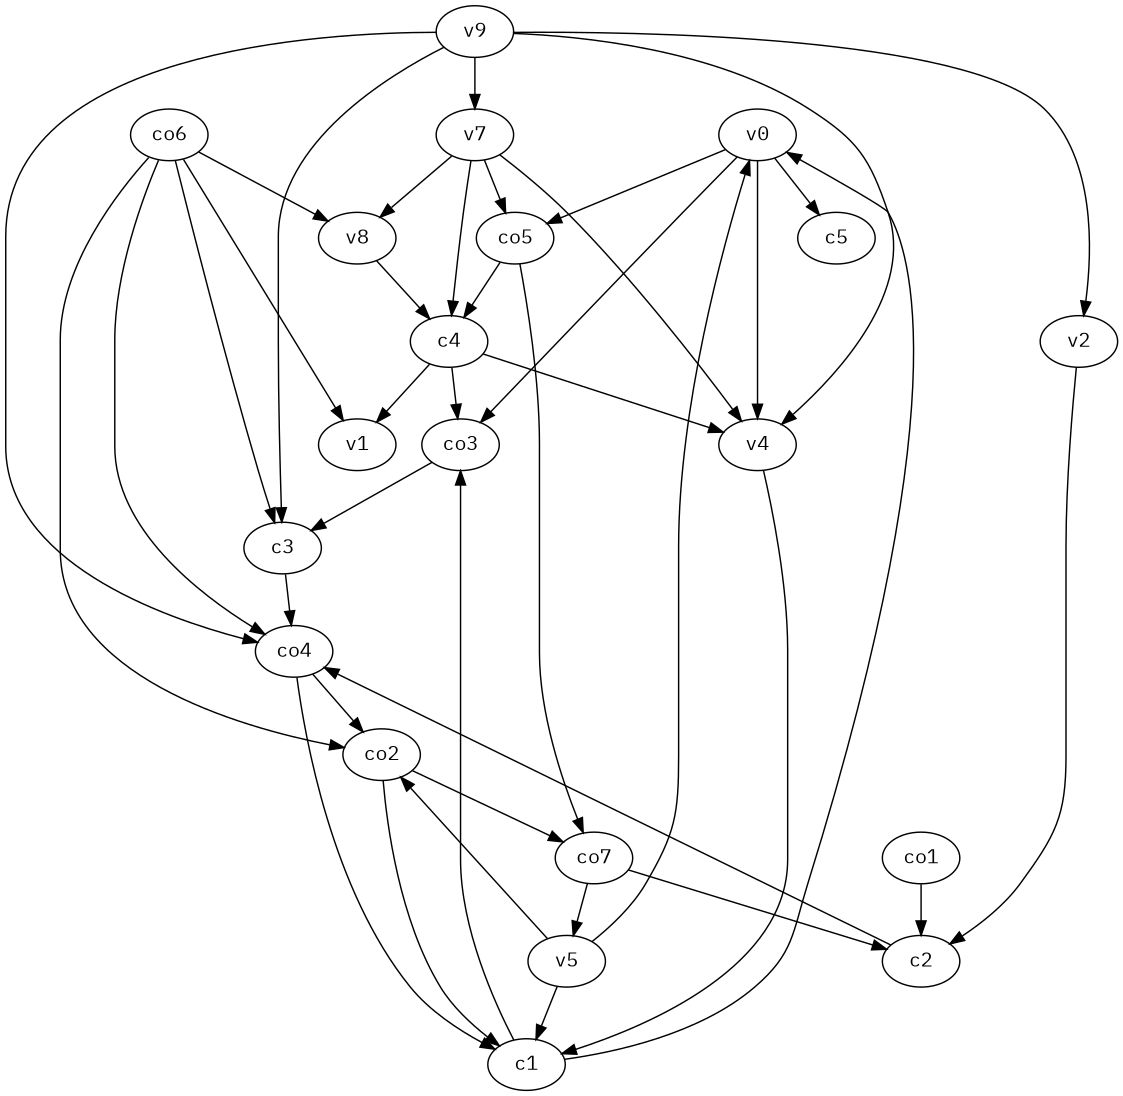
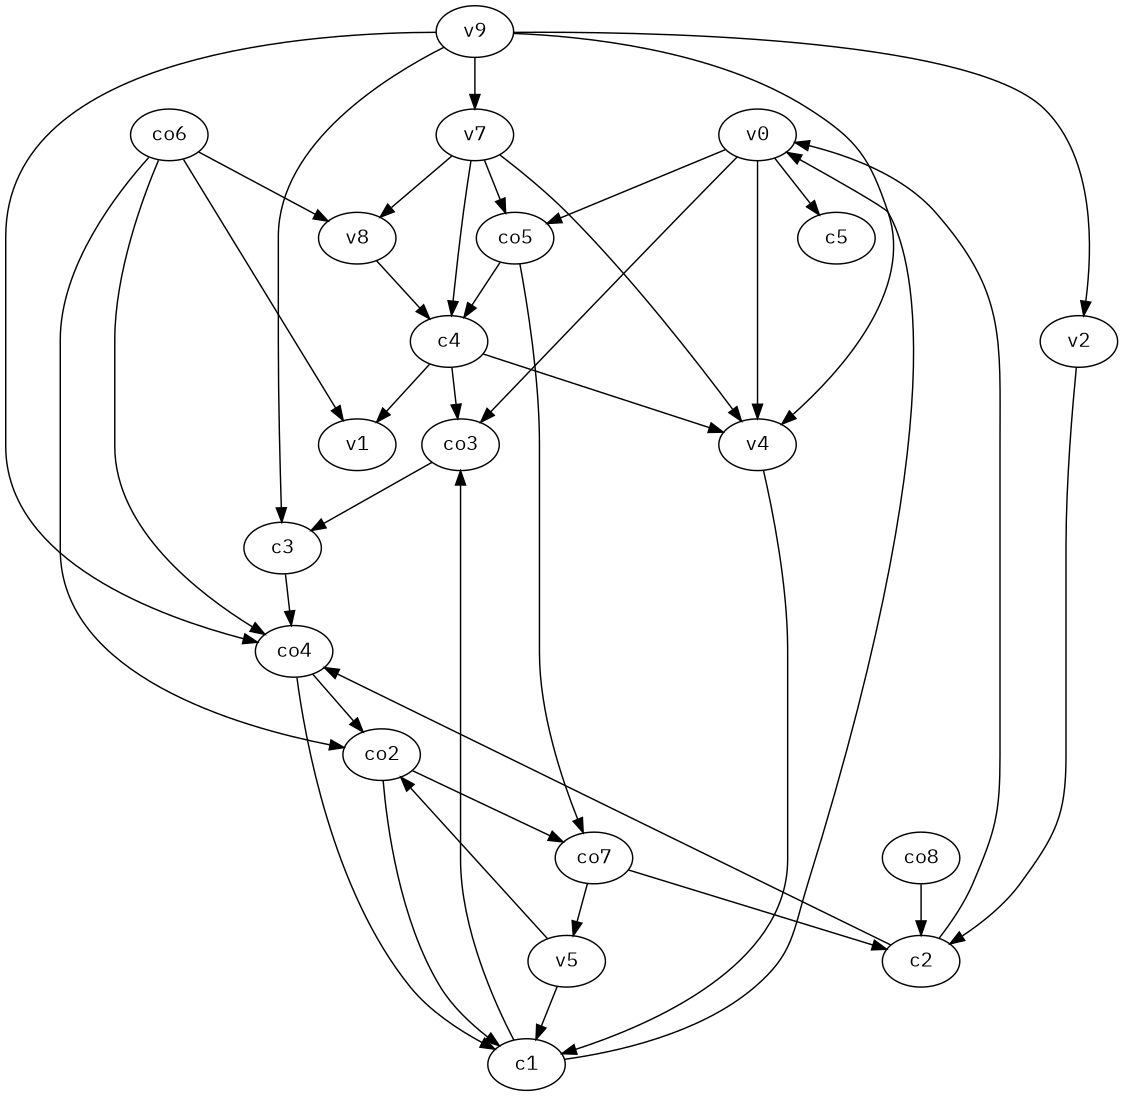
edge "co6" -> "c3": removed
edge "v5" -> "v0": now "c2" -> "v0"
node "co1": label "co1" -> "co8"
